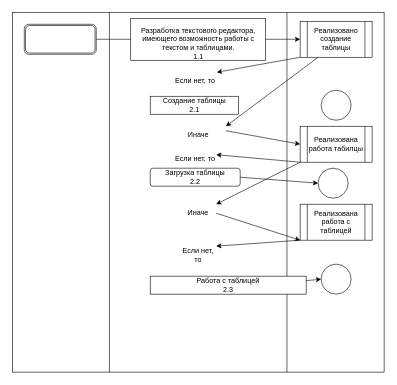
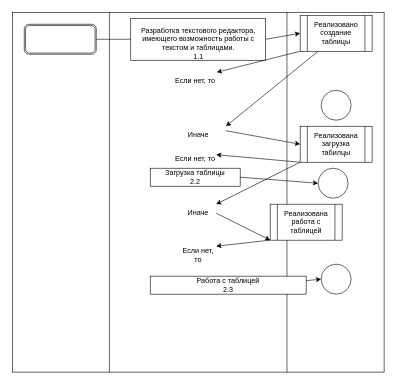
node "Реализовано создание таблицы": moved (336, 39) -> (336, 33)
node "Создание таблицы 2.1": removed
node "Реализована работа табилцы": label "Реализована работа табилцы" -> "Реализована загрузка табилцы"
node "Загрузка таблицы 2.2": shape rounded rectangle -> rectangle
node "Реализована работа с таблицей": moved (336, 222) -> (306, 222)
